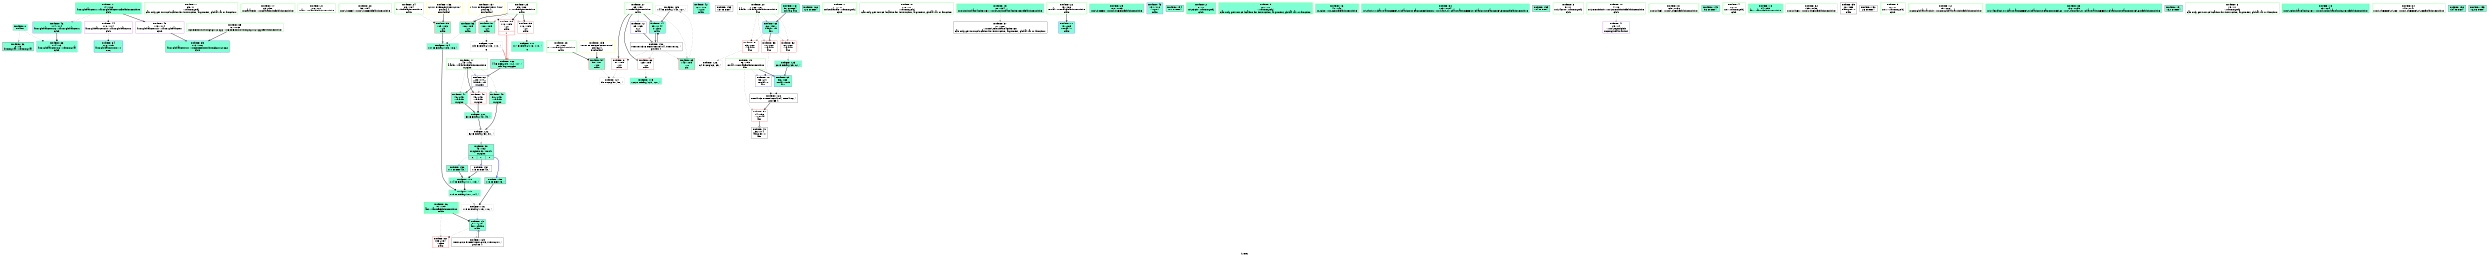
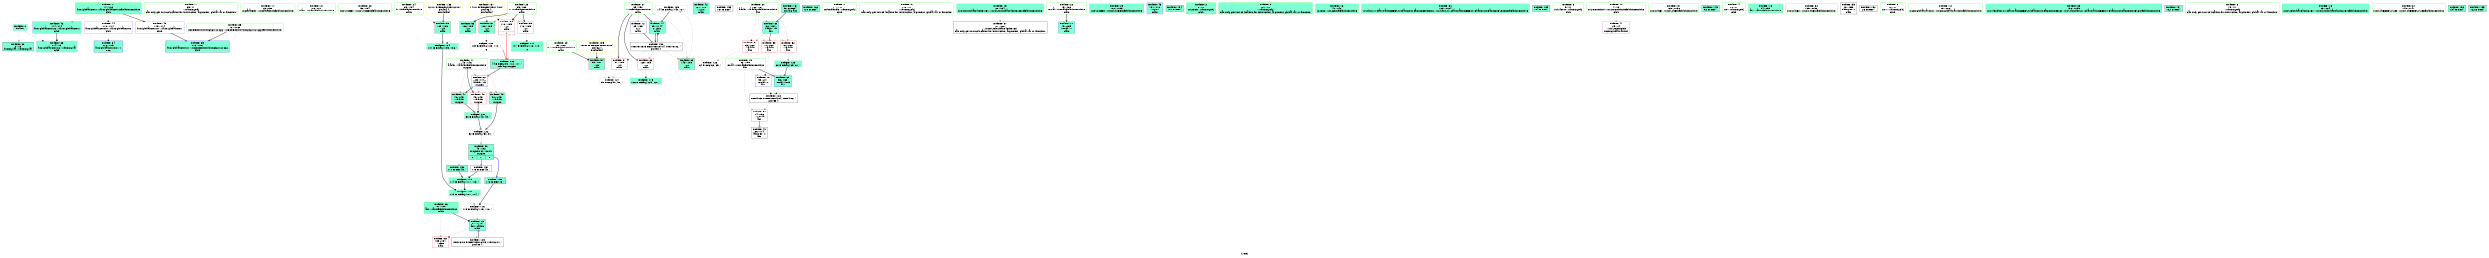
node "NodeID: 63": text "cin" -> "main"
edge "NodeID: 128" -> "NodeID: 50": style bold -> dotted
